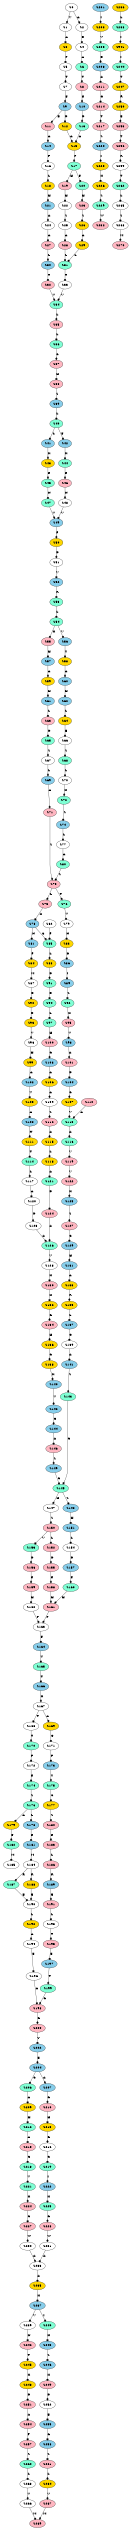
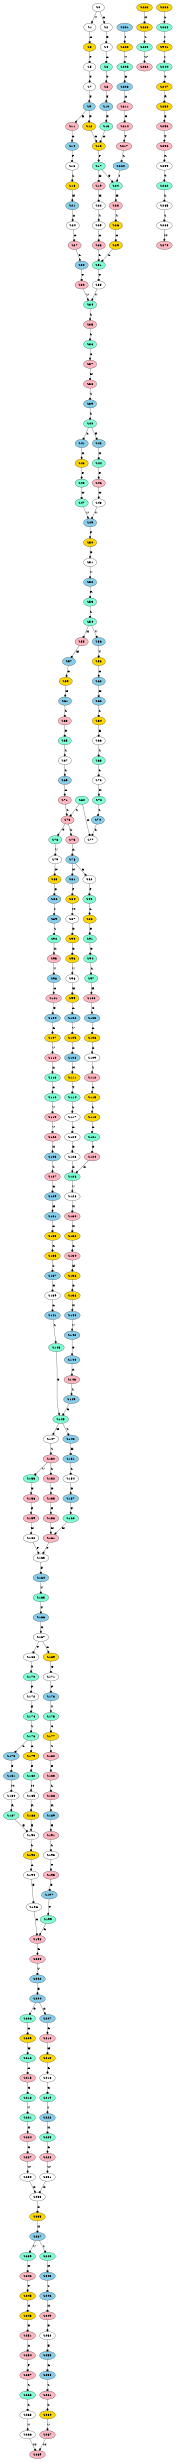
edge "S220" -> "S223": now "S220" -> "S20"
edge "S77" -> "S80": reversed
edge "S78" -> "S85": now "S78" -> "S82"
edge "S107" -> "S113": now "S107" -> "S110"
edge "S182" -> "S185": arrowhead dot -> diamond
edge "S184" -> "S188": now "S185" -> "S188"
node "S239": fillcolor white -> aquamarine
